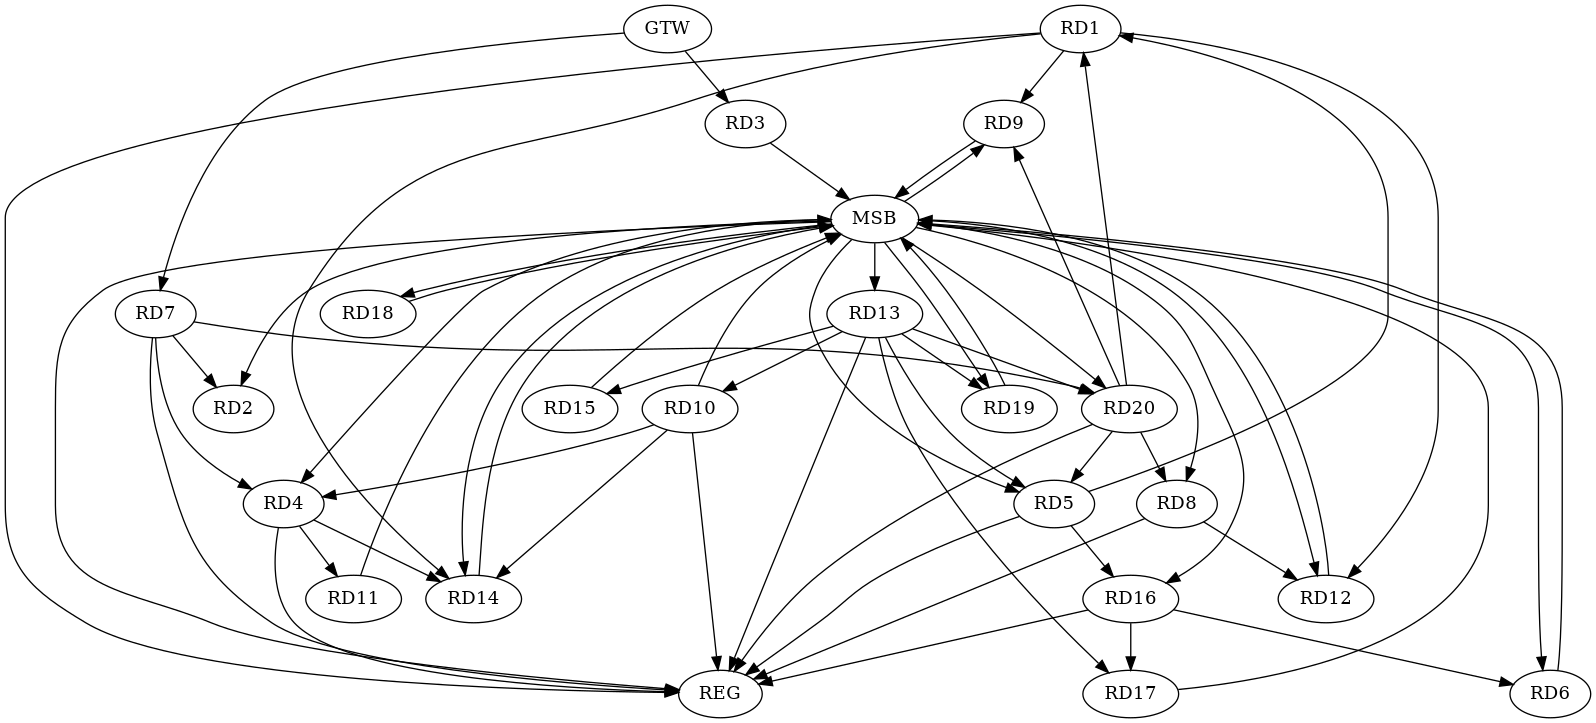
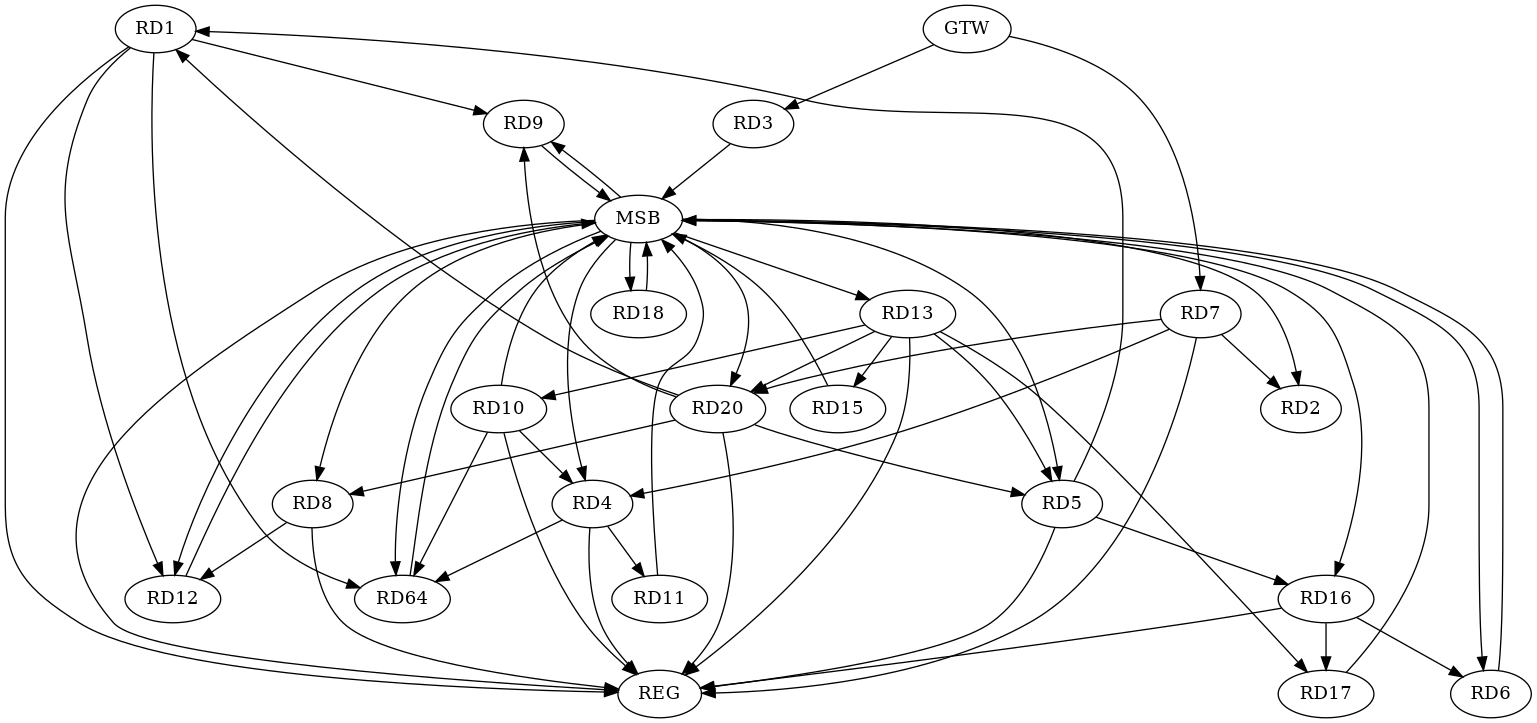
node "RD19": removed
node "RD14": label "RD14" -> "RD64"
